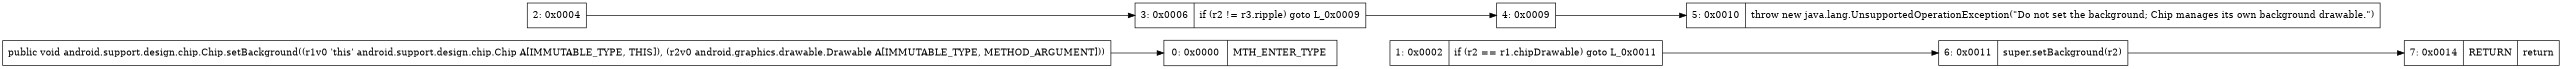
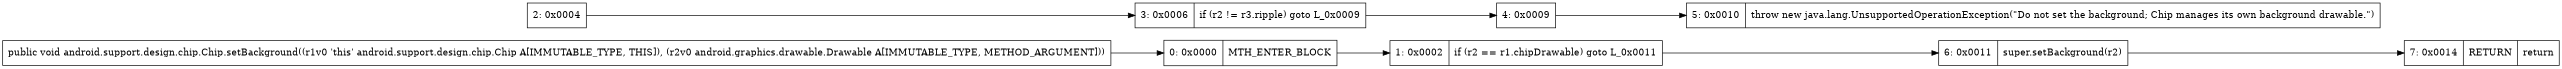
node "0: 0x0000": text "MTH_ENTER_TYPE" -> "MTH_ENTER_BLOCK"
edge "0: 0x0000" -> "1: 0x0002": added
